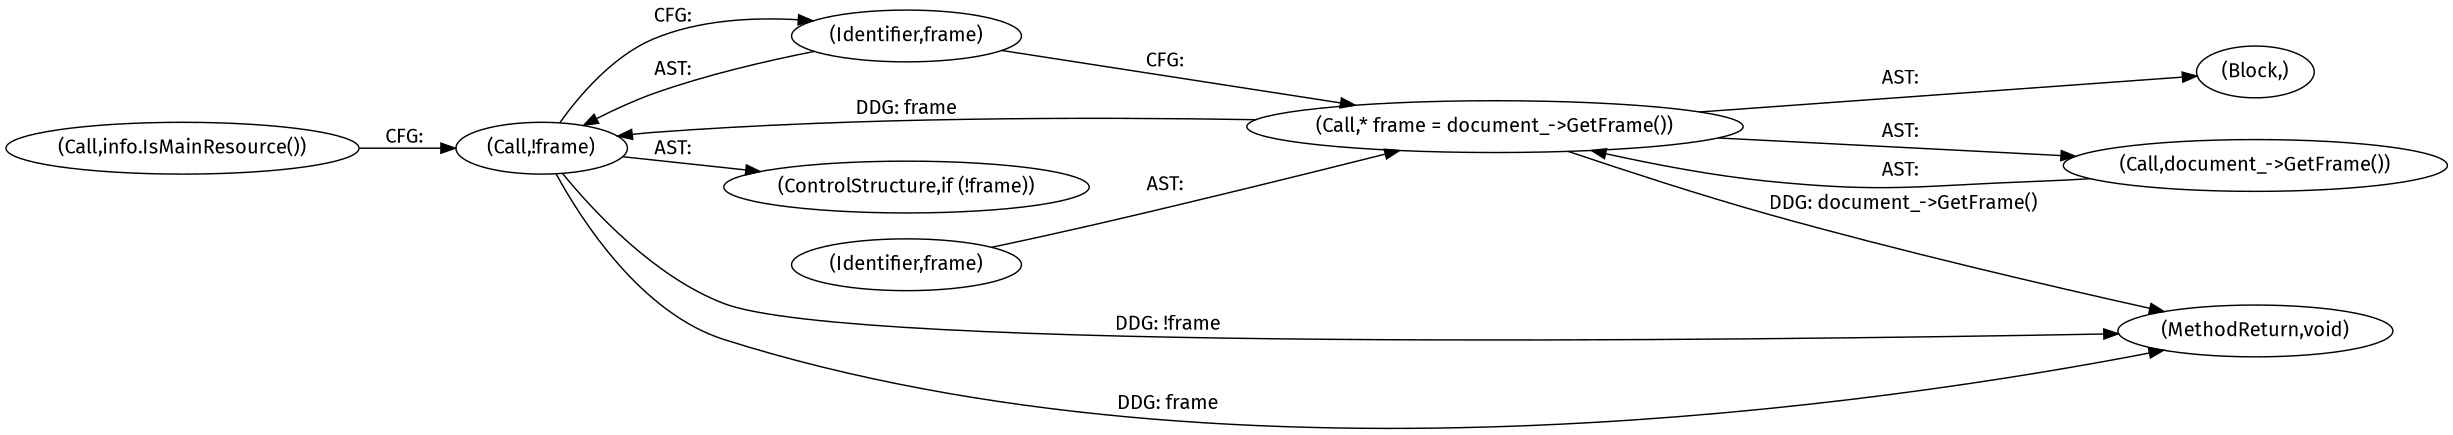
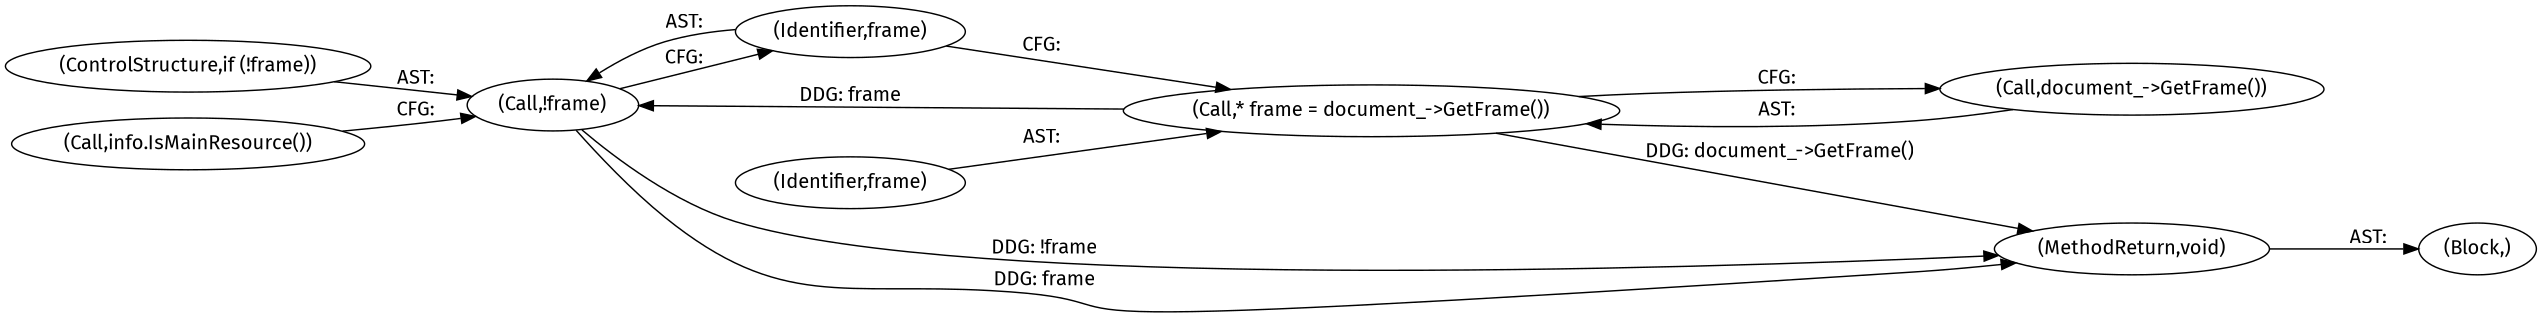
edge "(Call,* frame = document_->GetFrame())" -> "(Block,)": now "(MethodReturn,void)" -> "(Block,)"
edge "(Call,* frame = document_->GetFrame())" -> "(Call,document_->GetFrame())": label "AST: " -> "CFG: "
edge "(Call,!frame)" -> "(ControlStructure,if (!frame))": reversed
